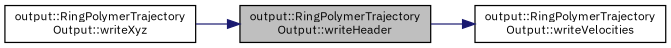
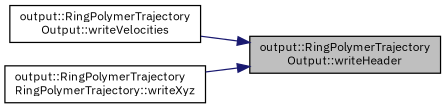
node "output::RingPolymerTrajectory Output::writeXyz": label "output::RingPolymerTrajectory Output::writeXyz" -> "output::RingPolymerTrajectory RingPolymerTrajectory::writeXyz"
edge "output::RingPolymerTrajectory Output::writeHeader" -> "output::RingPolymerTrajectory Output::writeVelocities": reversed
